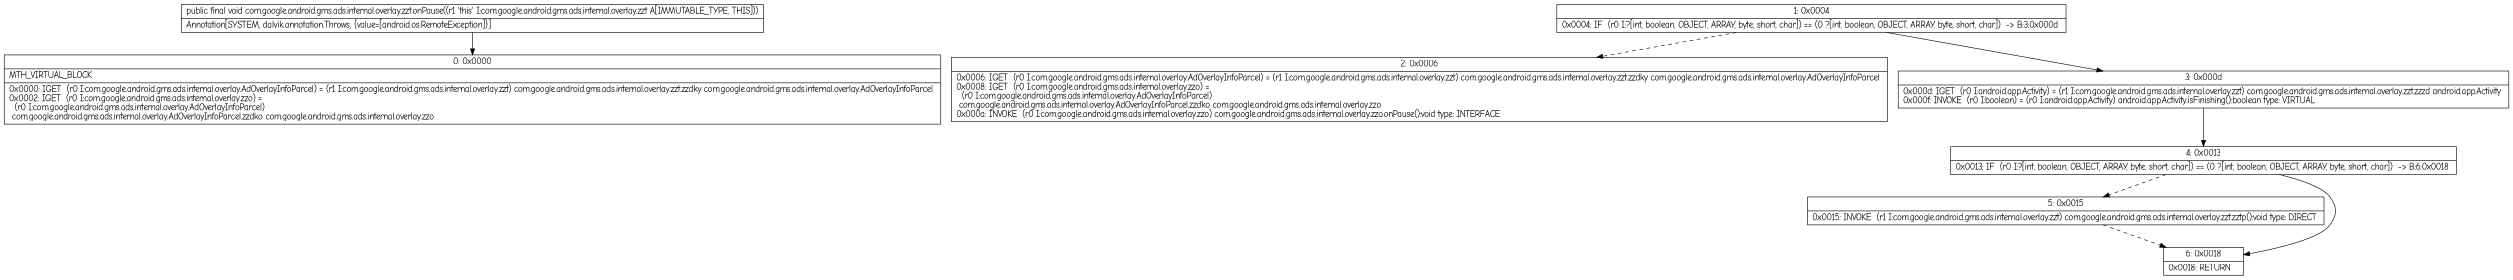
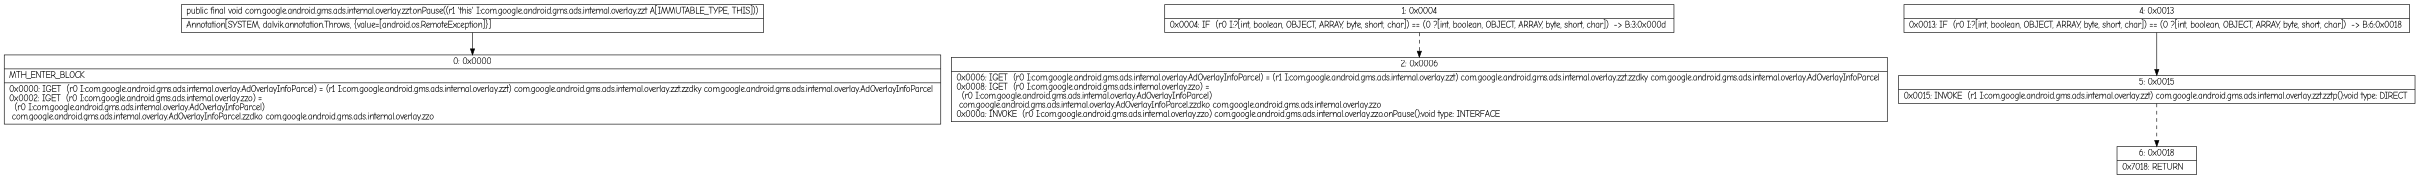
node "0: 0x0000": text "MTH_VIRTUAL_BLOCK" -> "MTH_ENTER_BLOCK"
node "3: 0x000d": removed
edge "4: 0x0013" -> "5: 0x0015": style dashed -> solid
edge "4: 0x0013" -> "6: 0x0018": removed
node "6: 0x0018": text "0x0018: RETURN" -> "0x7018: RETURN"
